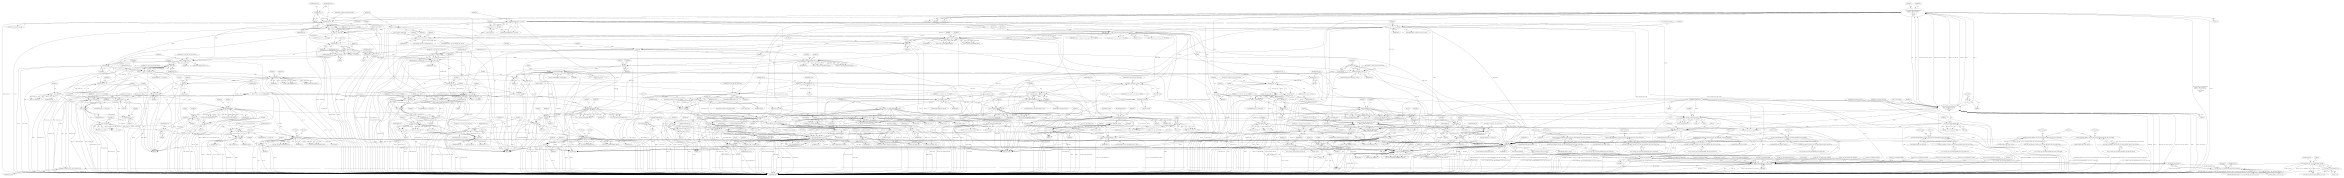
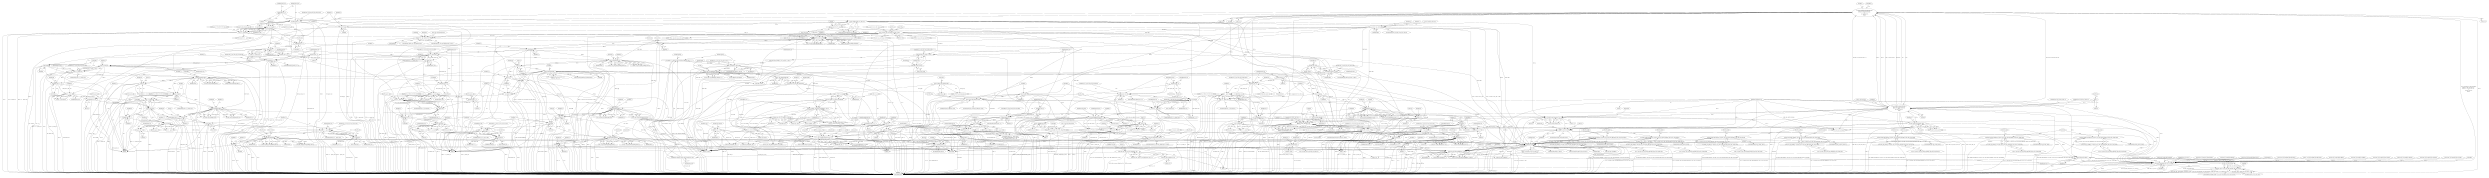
edge "(Call,(ecdh=EC_KEY_new()) == NULL)" -> "(Call,ngroup == NULL)": now "(ControlStructure,if ((ecdh=EC_KEY_new()) == NULL))" -> "(Call,ngroup == NULL)"
edge "(Call,tls1_ec_curve_id2nid(*(p + 2)))" -> "(Call,(curve_nid = tls1_ec_curve_id2nid(*(p + 2))) == 0)": now "(Call,tls1_ec_curve_id2nid(*(p + 2)))" -> "(Identifier,md_ctx)"
